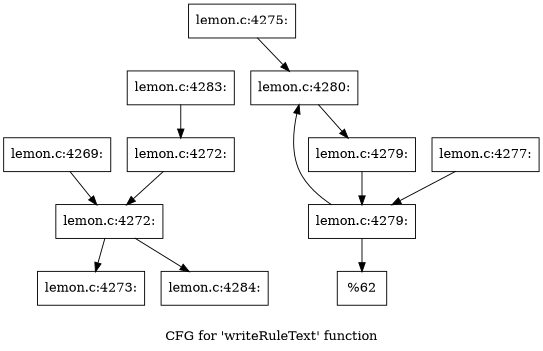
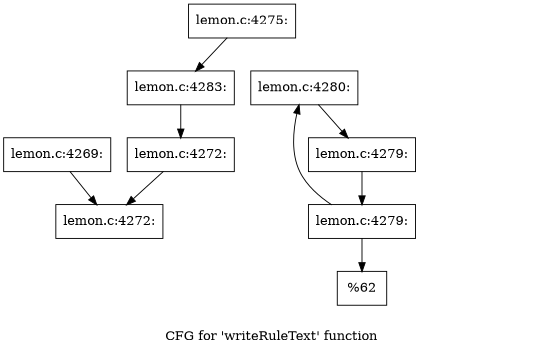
edge "lemon.c:4275:" -> "lemon.c:4280:": now "lemon.c:4275:" -> "lemon.c:4283:"
node "lemon.c:4277:": removed
node "lemon.c:4273:": removed
node "lemon.c:4284:": removed
